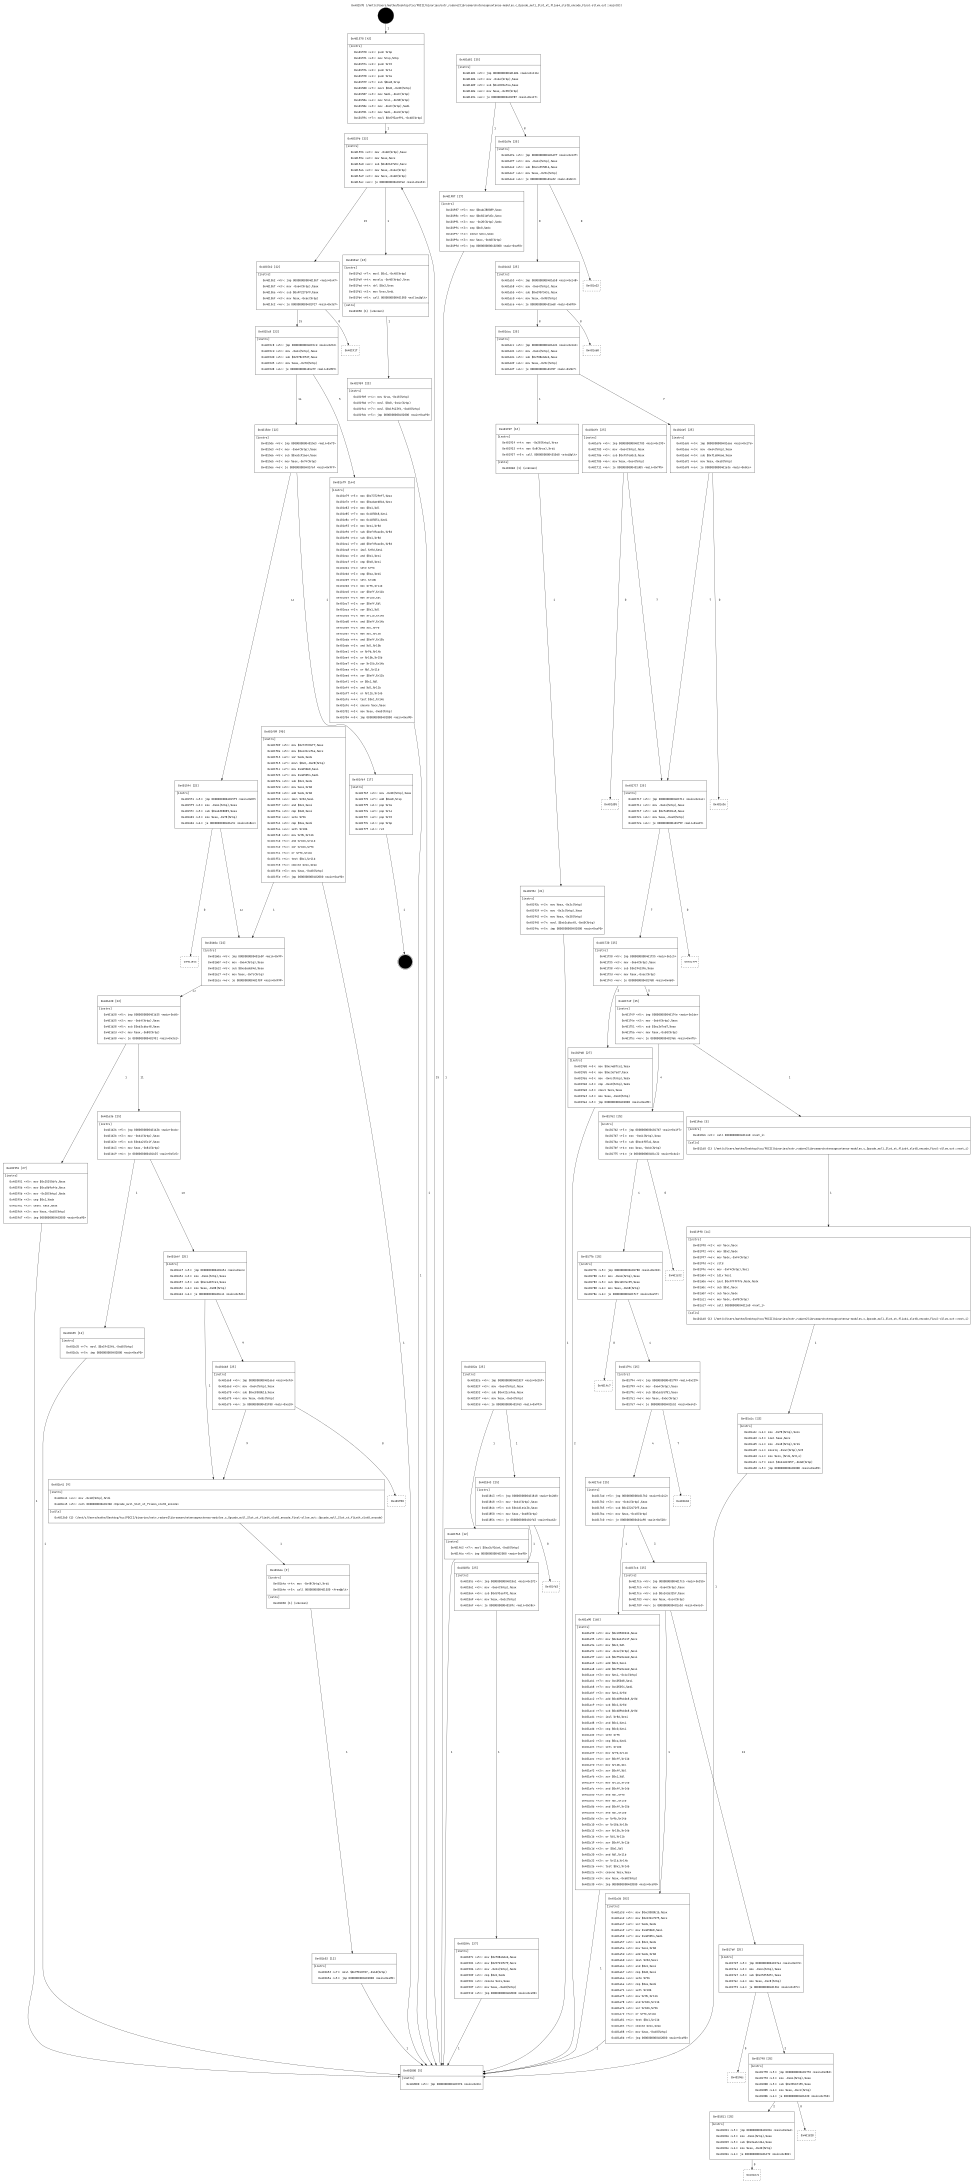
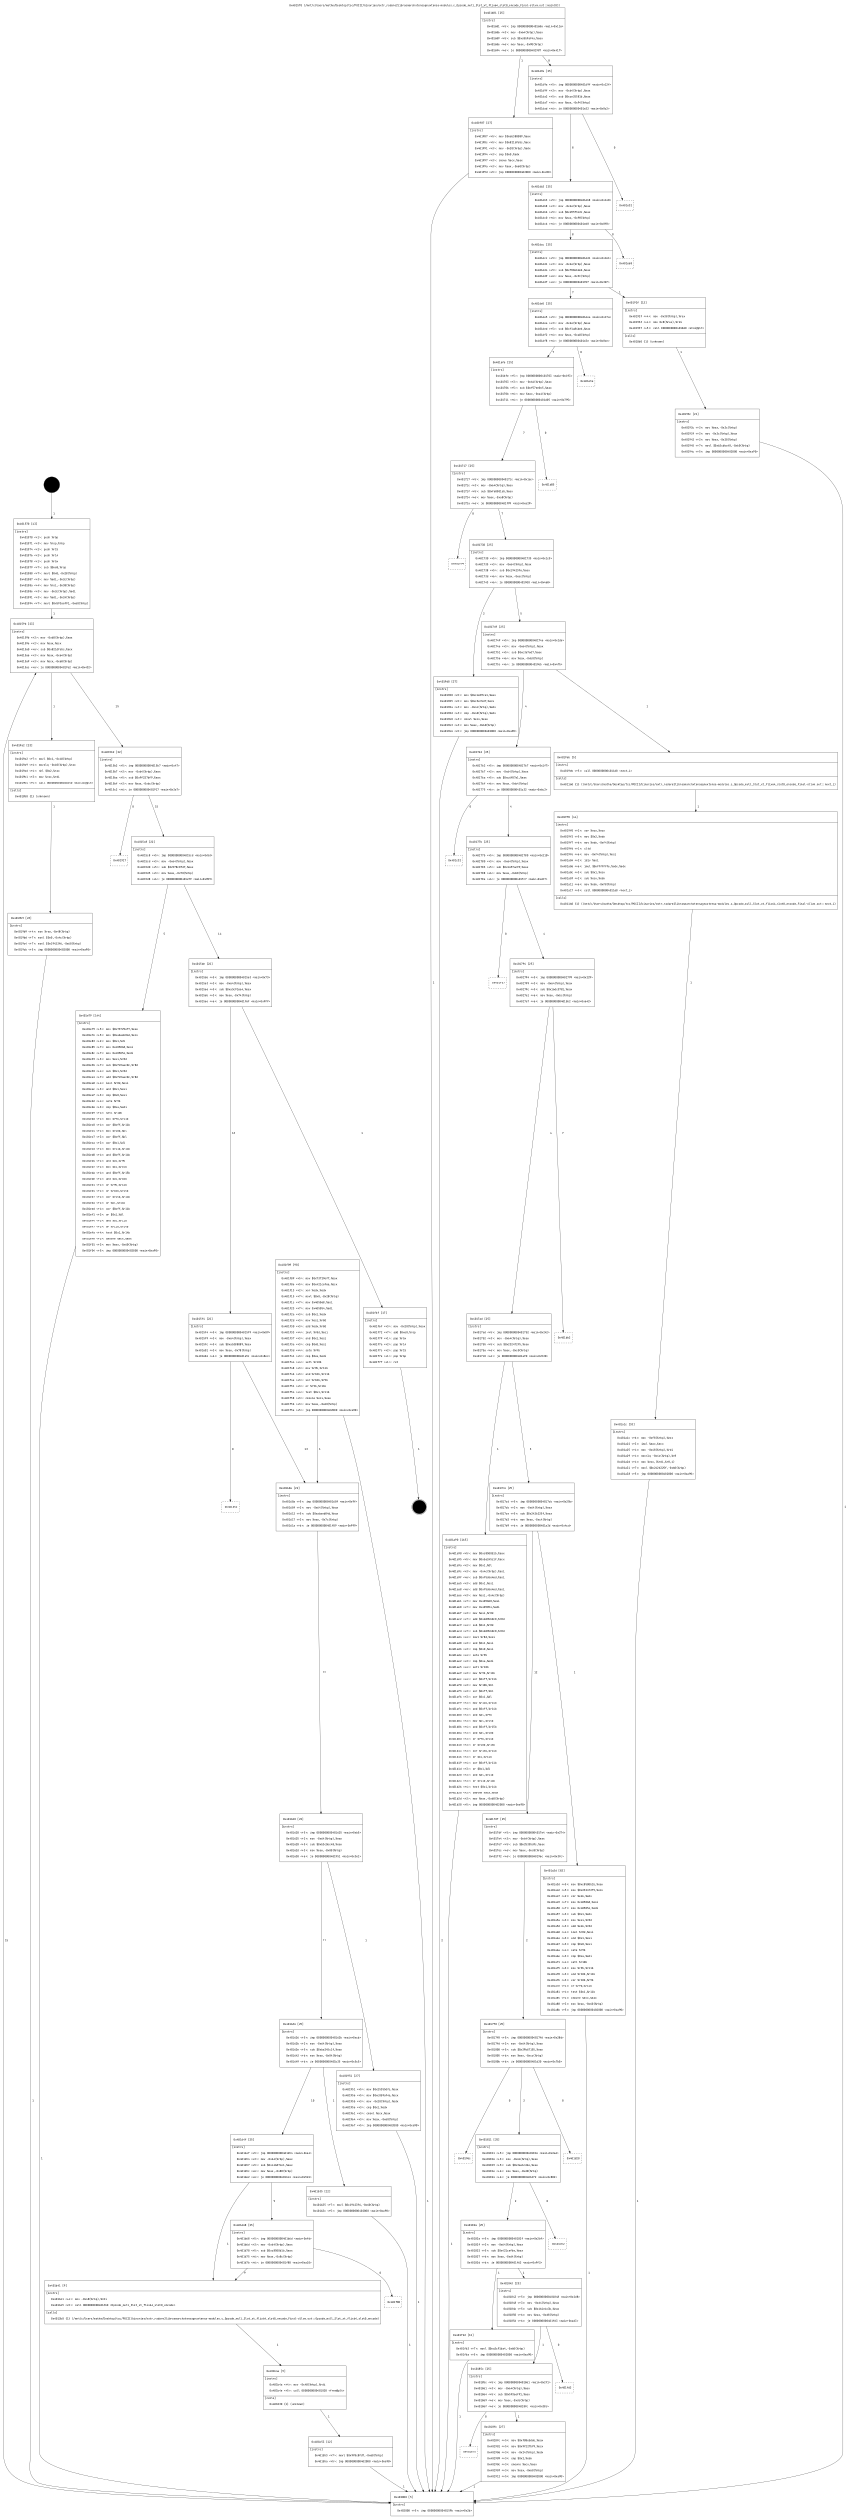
edge "0x4016e5 [25]" -> "0x401717 [25]": now "0x4016e5 [25]" -> "0x4016fe [25]"
edge "0x4017df [25]" -> "0x40196c": now "0x4017f8 [25]" -> "0x40196c"
edge "0x401811 [25]" -> "0x40182a [25]": added, label "2"
node "0x401875": added
